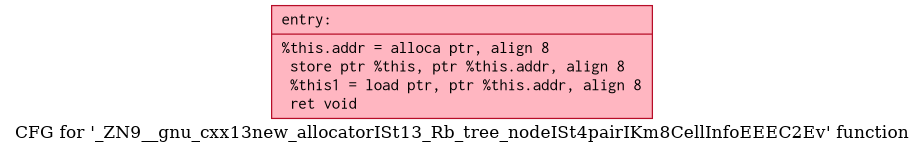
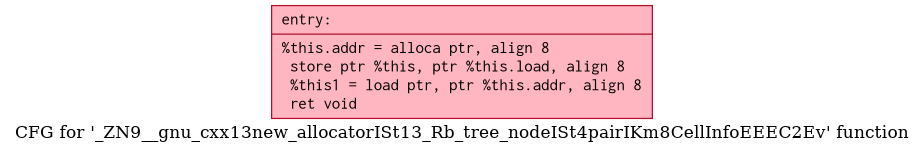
node "entry:": text "store ptr %this, ptr %this.addr, align 8" -> "store ptr %this, ptr %this.load, align 8"
